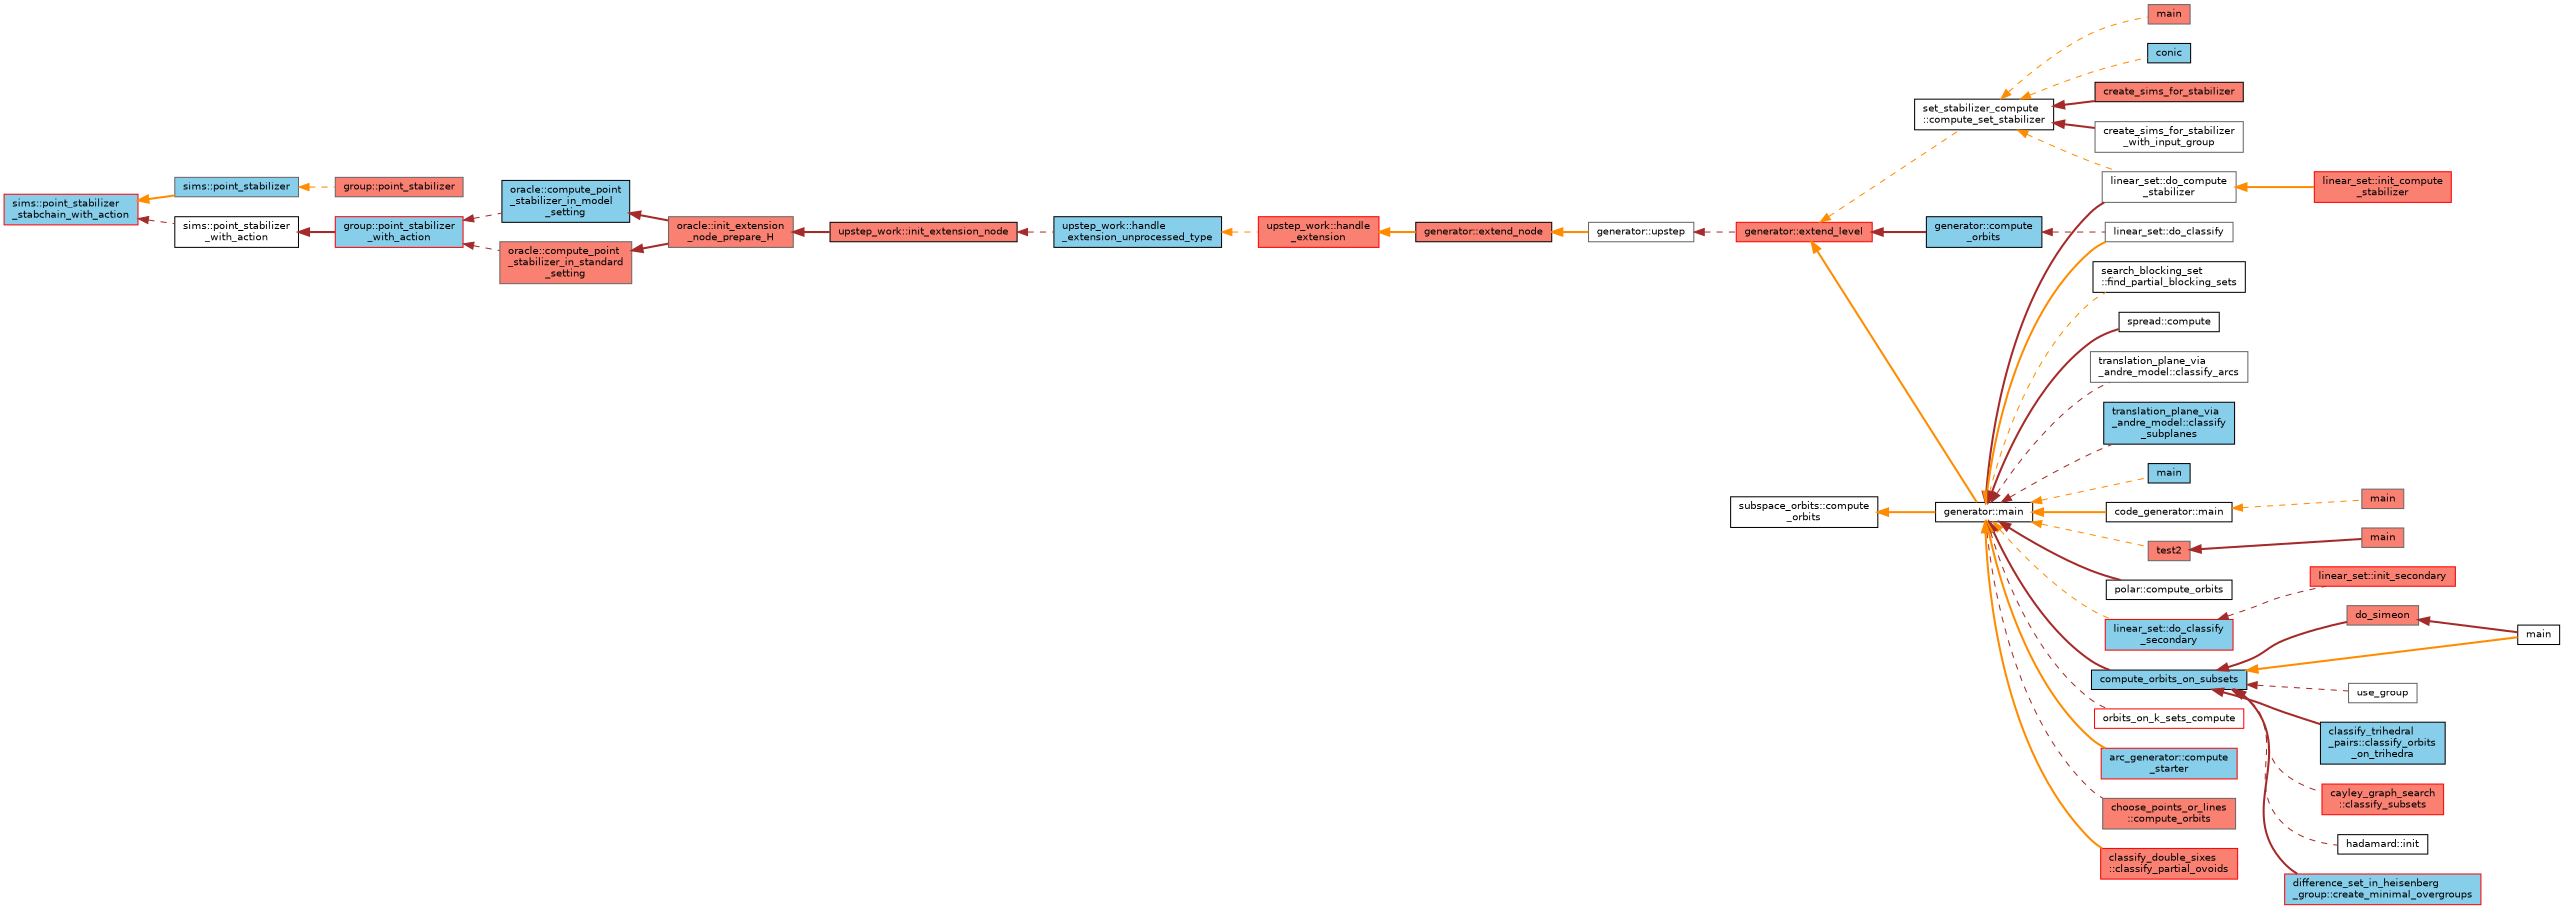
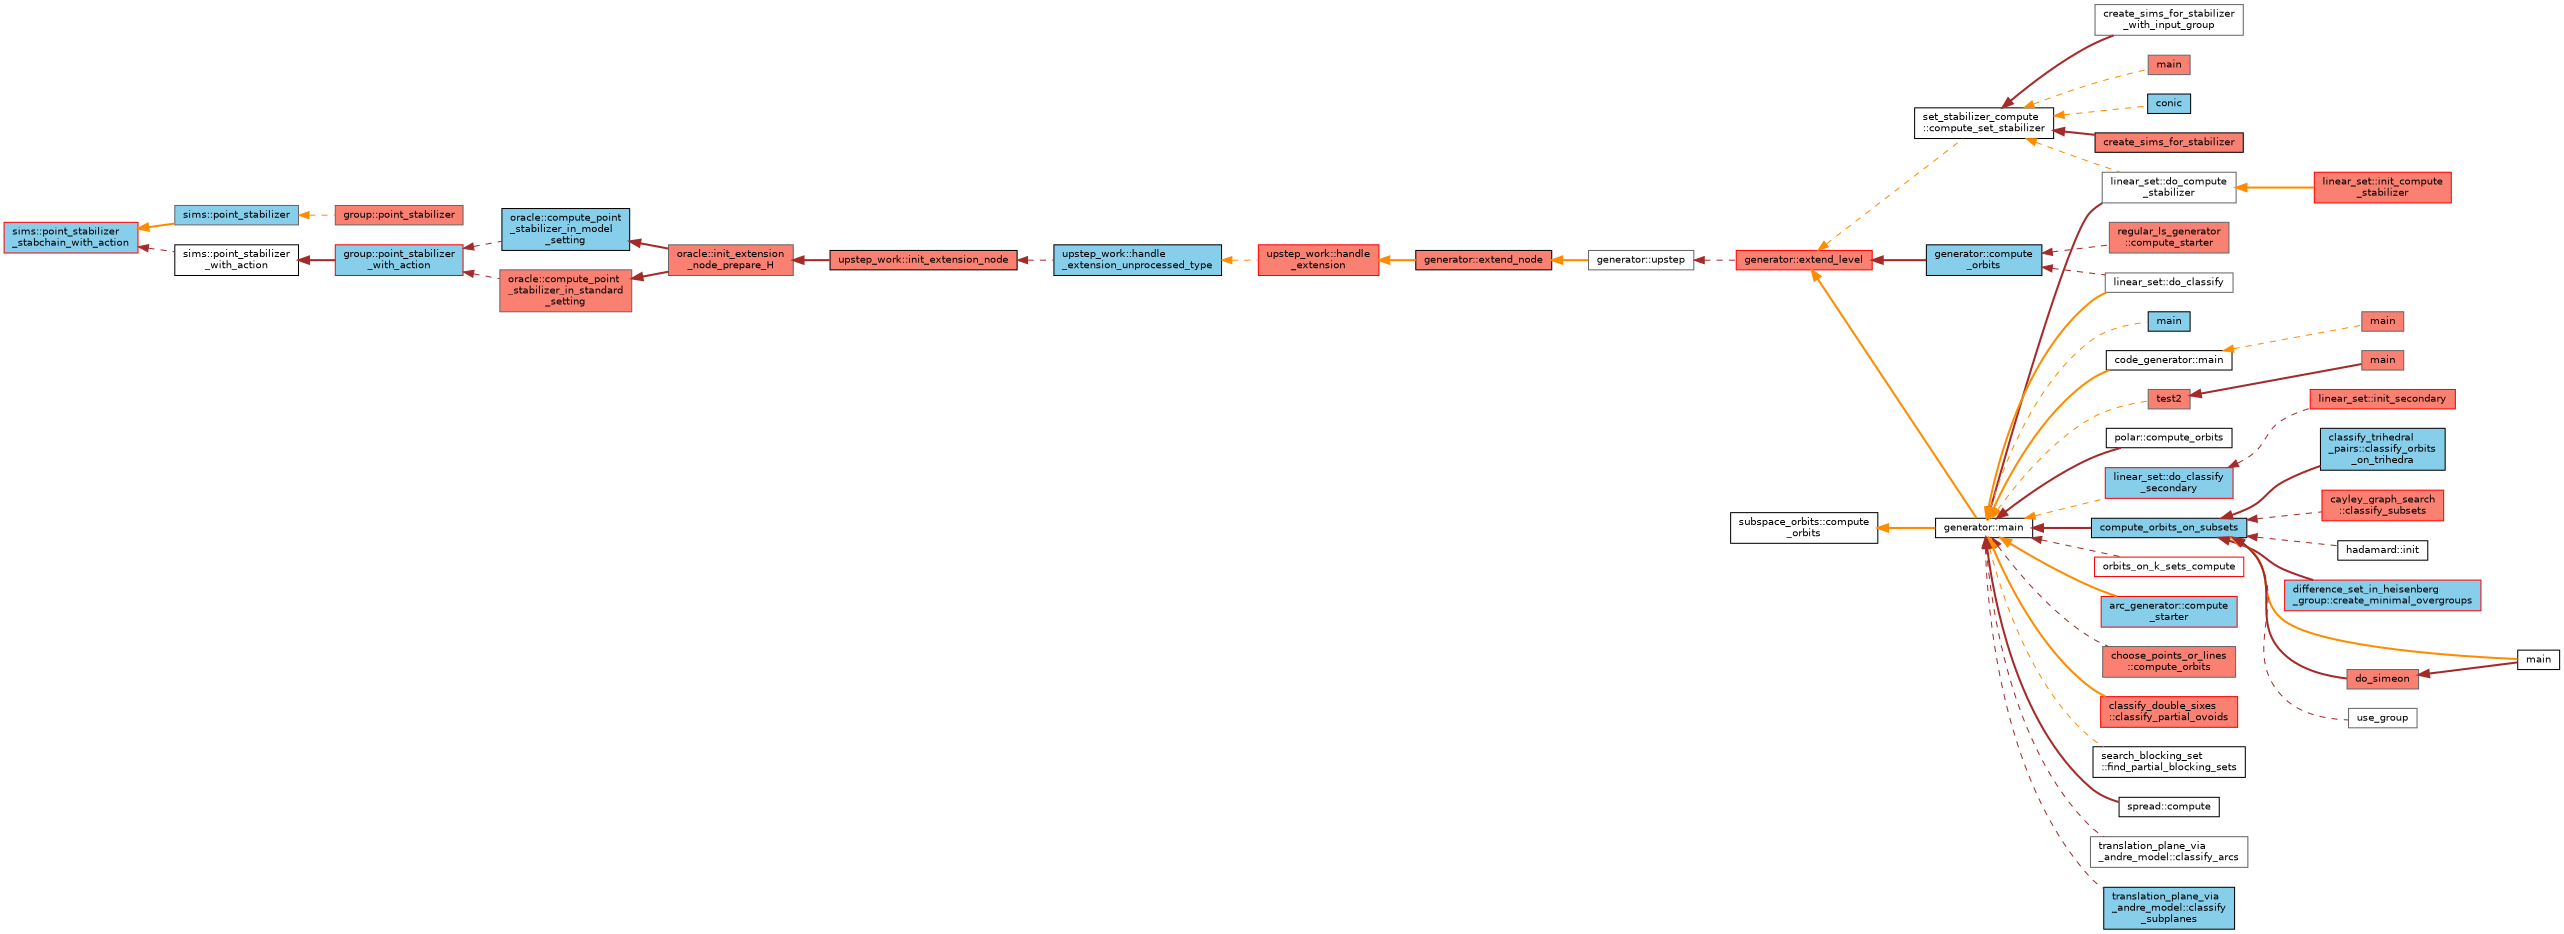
node "regular_ls_generator ::compute_starter": added
